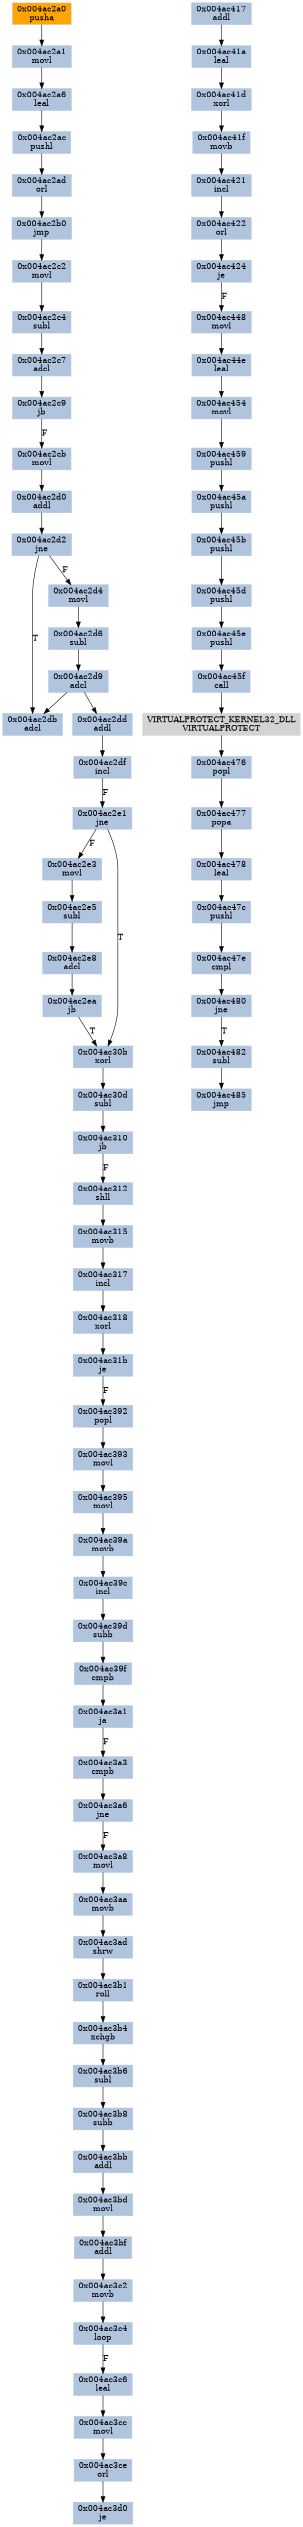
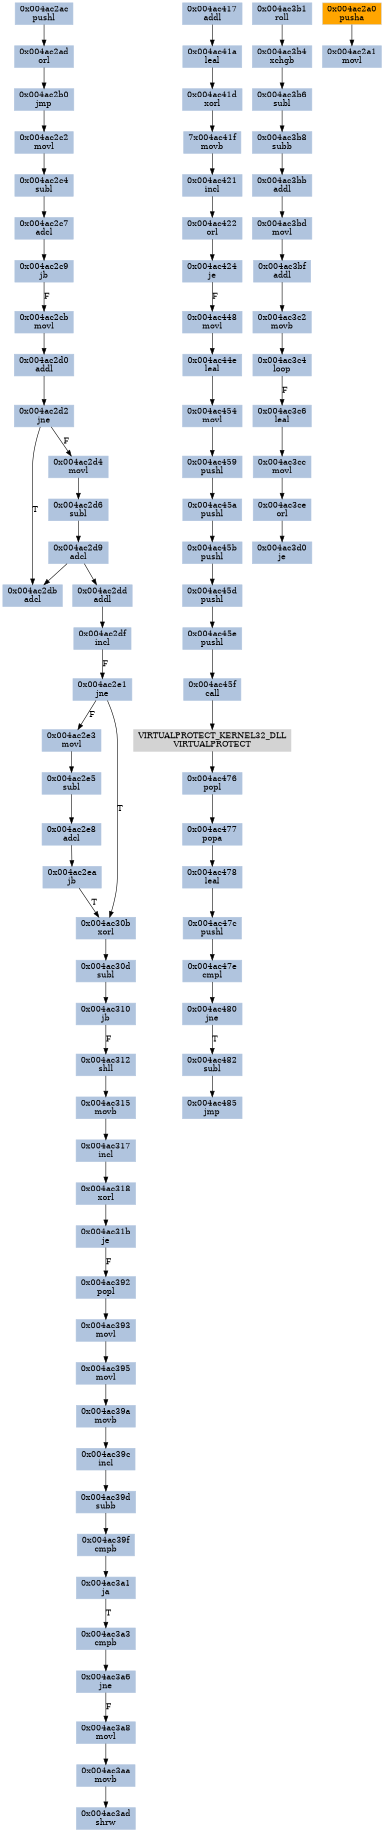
node "0x004ac2a6 leal": removed
node "0x004ac41f movb": label "0x004ac41f movb" -> "7x004ac41f movb"
edge "0x004ac3a1 ja" -> "0x004ac3a3 cmpb": label "F" -> "T"
edge "0x004ac3ad shrw" -> "0x004ac3b1 roll": removed
